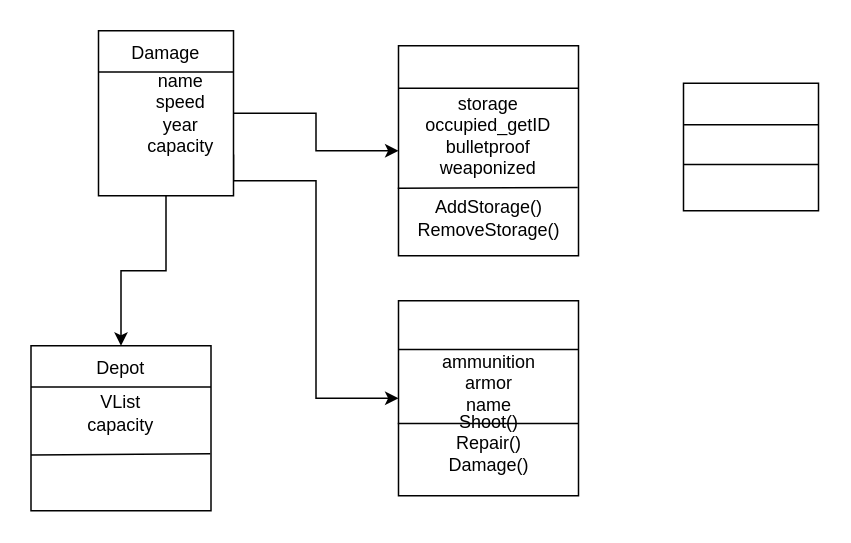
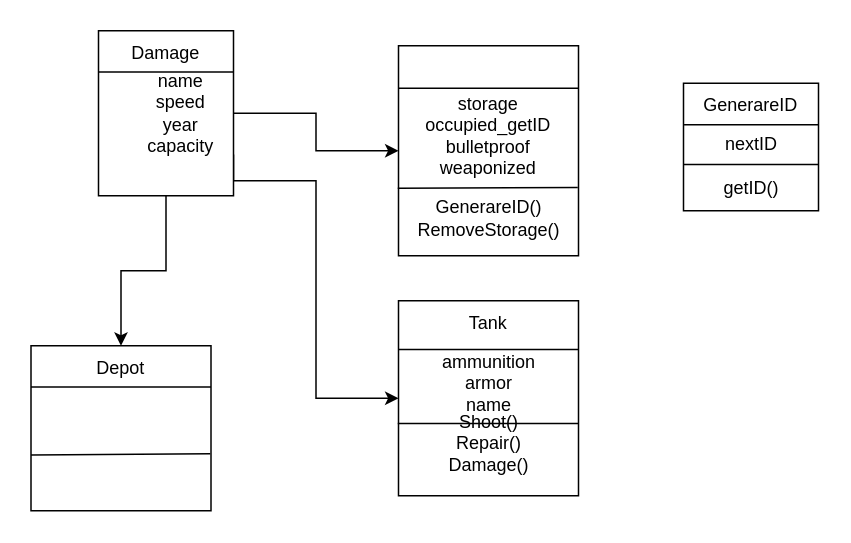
node "GenerareID": added
node "nextID getID()": added
node "AddStorage() RemoveStorage()": label "AddStorage() RemoveStorage()" -> "GenerareID() RemoveStorage()"
node "Tank": added
node "VList capacity": removed
